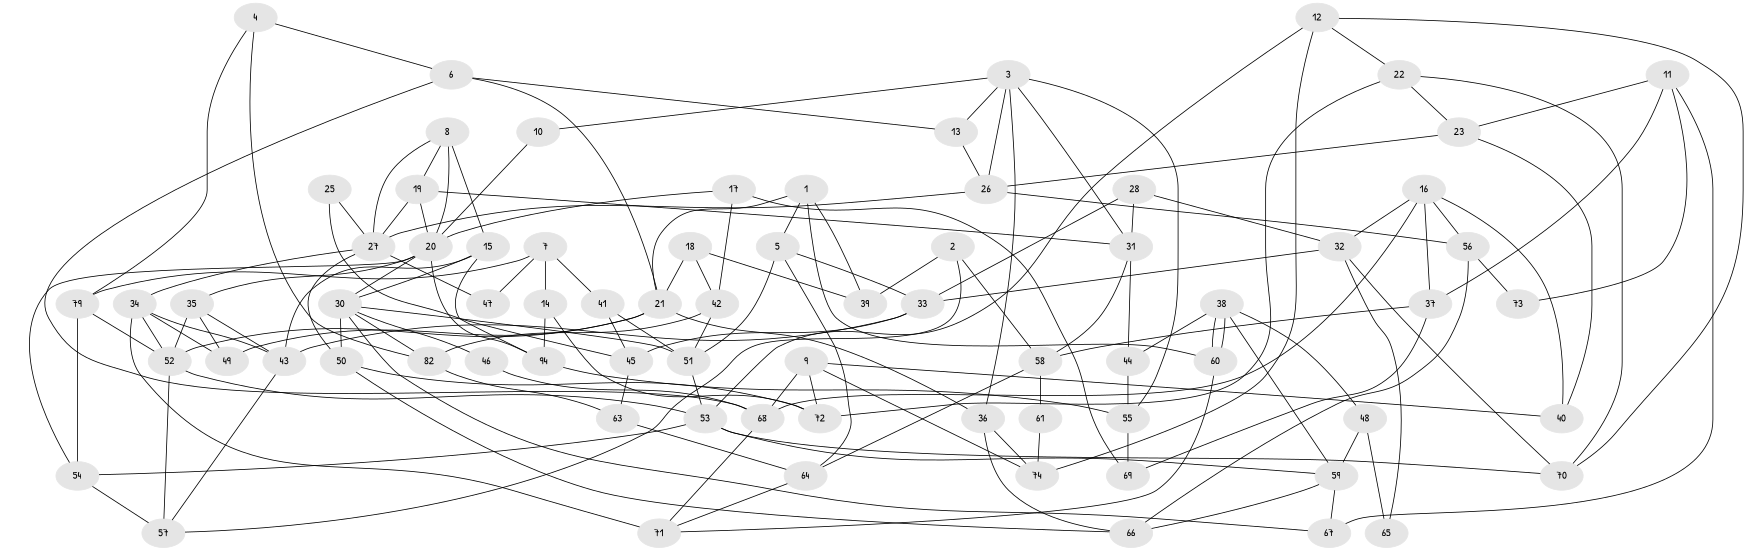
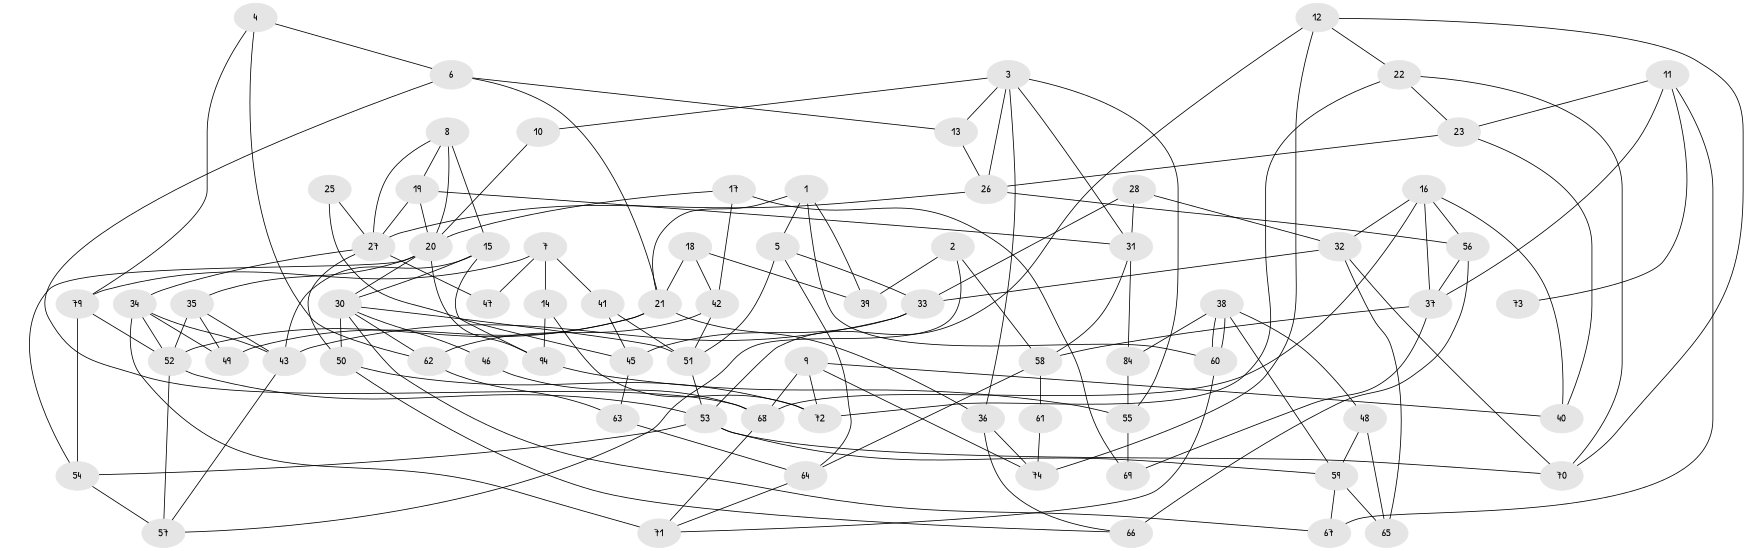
edge "56" -- "73": now "56" -- "37"
node "82": label "82" -> "62"
node "44": label "44" -> "84"
edge "59" -- "66": now "59" -- "65"
